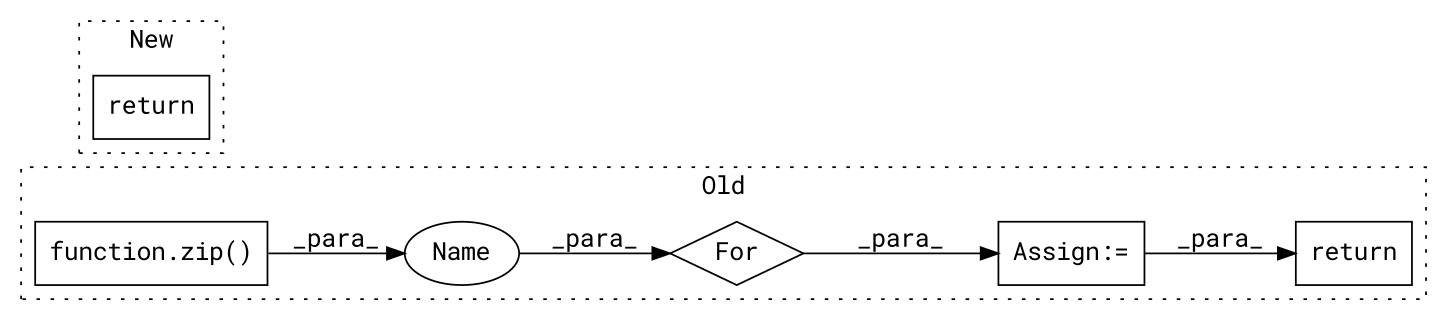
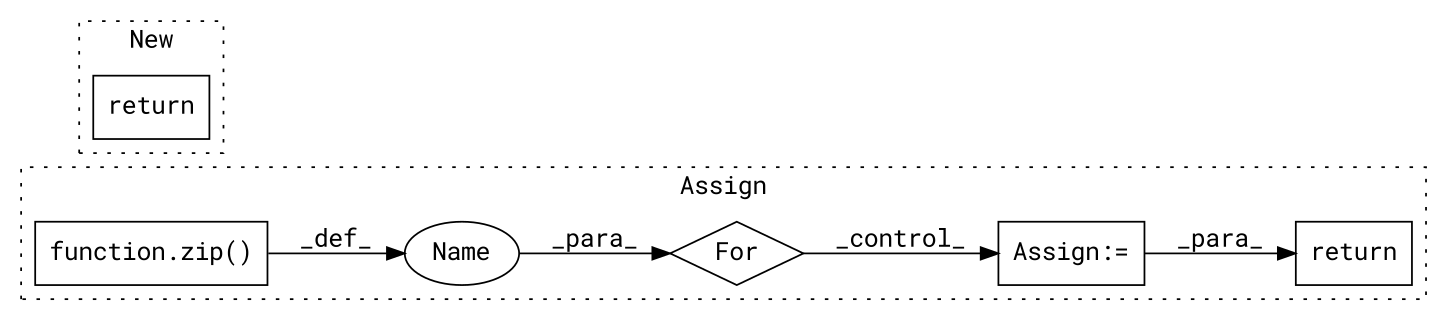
cluster "Old": label "Old" -> "Assign"
edge "function.zip()" -> "Name": label "_para_" -> "_def_"
edge "For" -> "Assign:=": label "_para_" -> "_control_"
